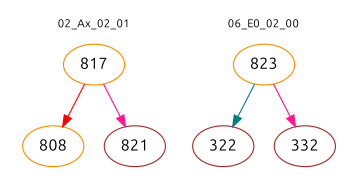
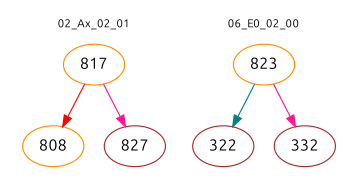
node "821": label "821" -> "827"
